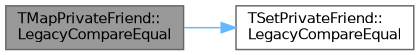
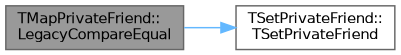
node "TSetPrivateFriend:: LegacyCompareEqual": label "TSetPrivateFriend:: LegacyCompareEqual" -> "TSetPrivateFriend:: TSetPrivateFriend"
